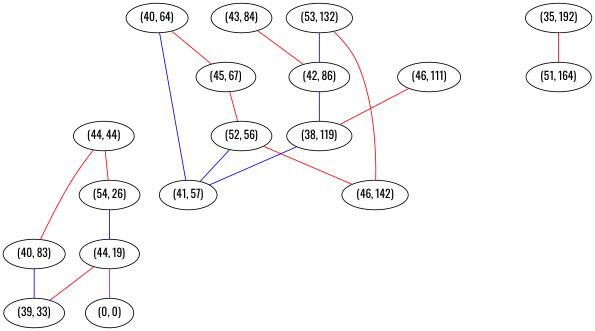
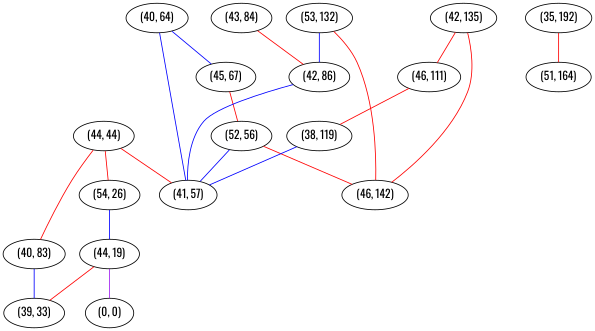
node "(42, 135)": added
edge "(40, 64)" -- "(45, 67)": color red -> blue
edge "(42, 86)" -- "(38, 119)": now "(42, 86)" -- "(41, 57)"
edge "(44, 44)" -- "(41, 57)": added
